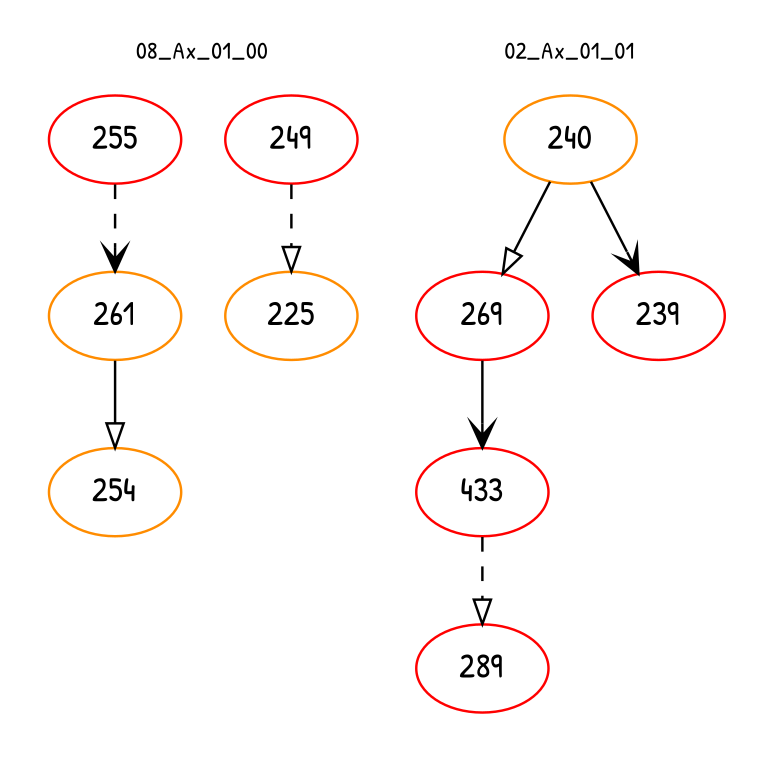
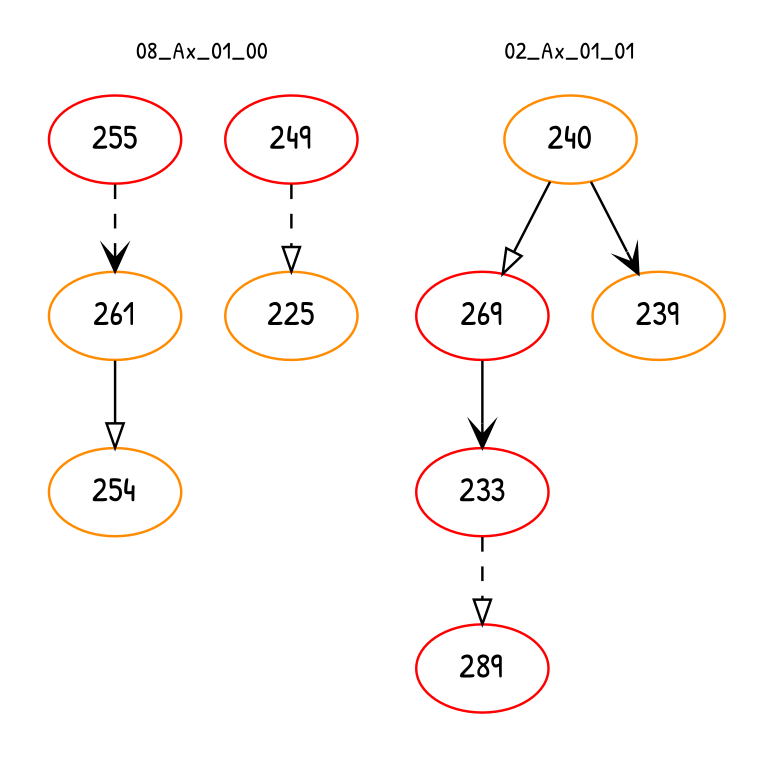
node "239": color red -> darkorange
node "433": label "433" -> "233"
